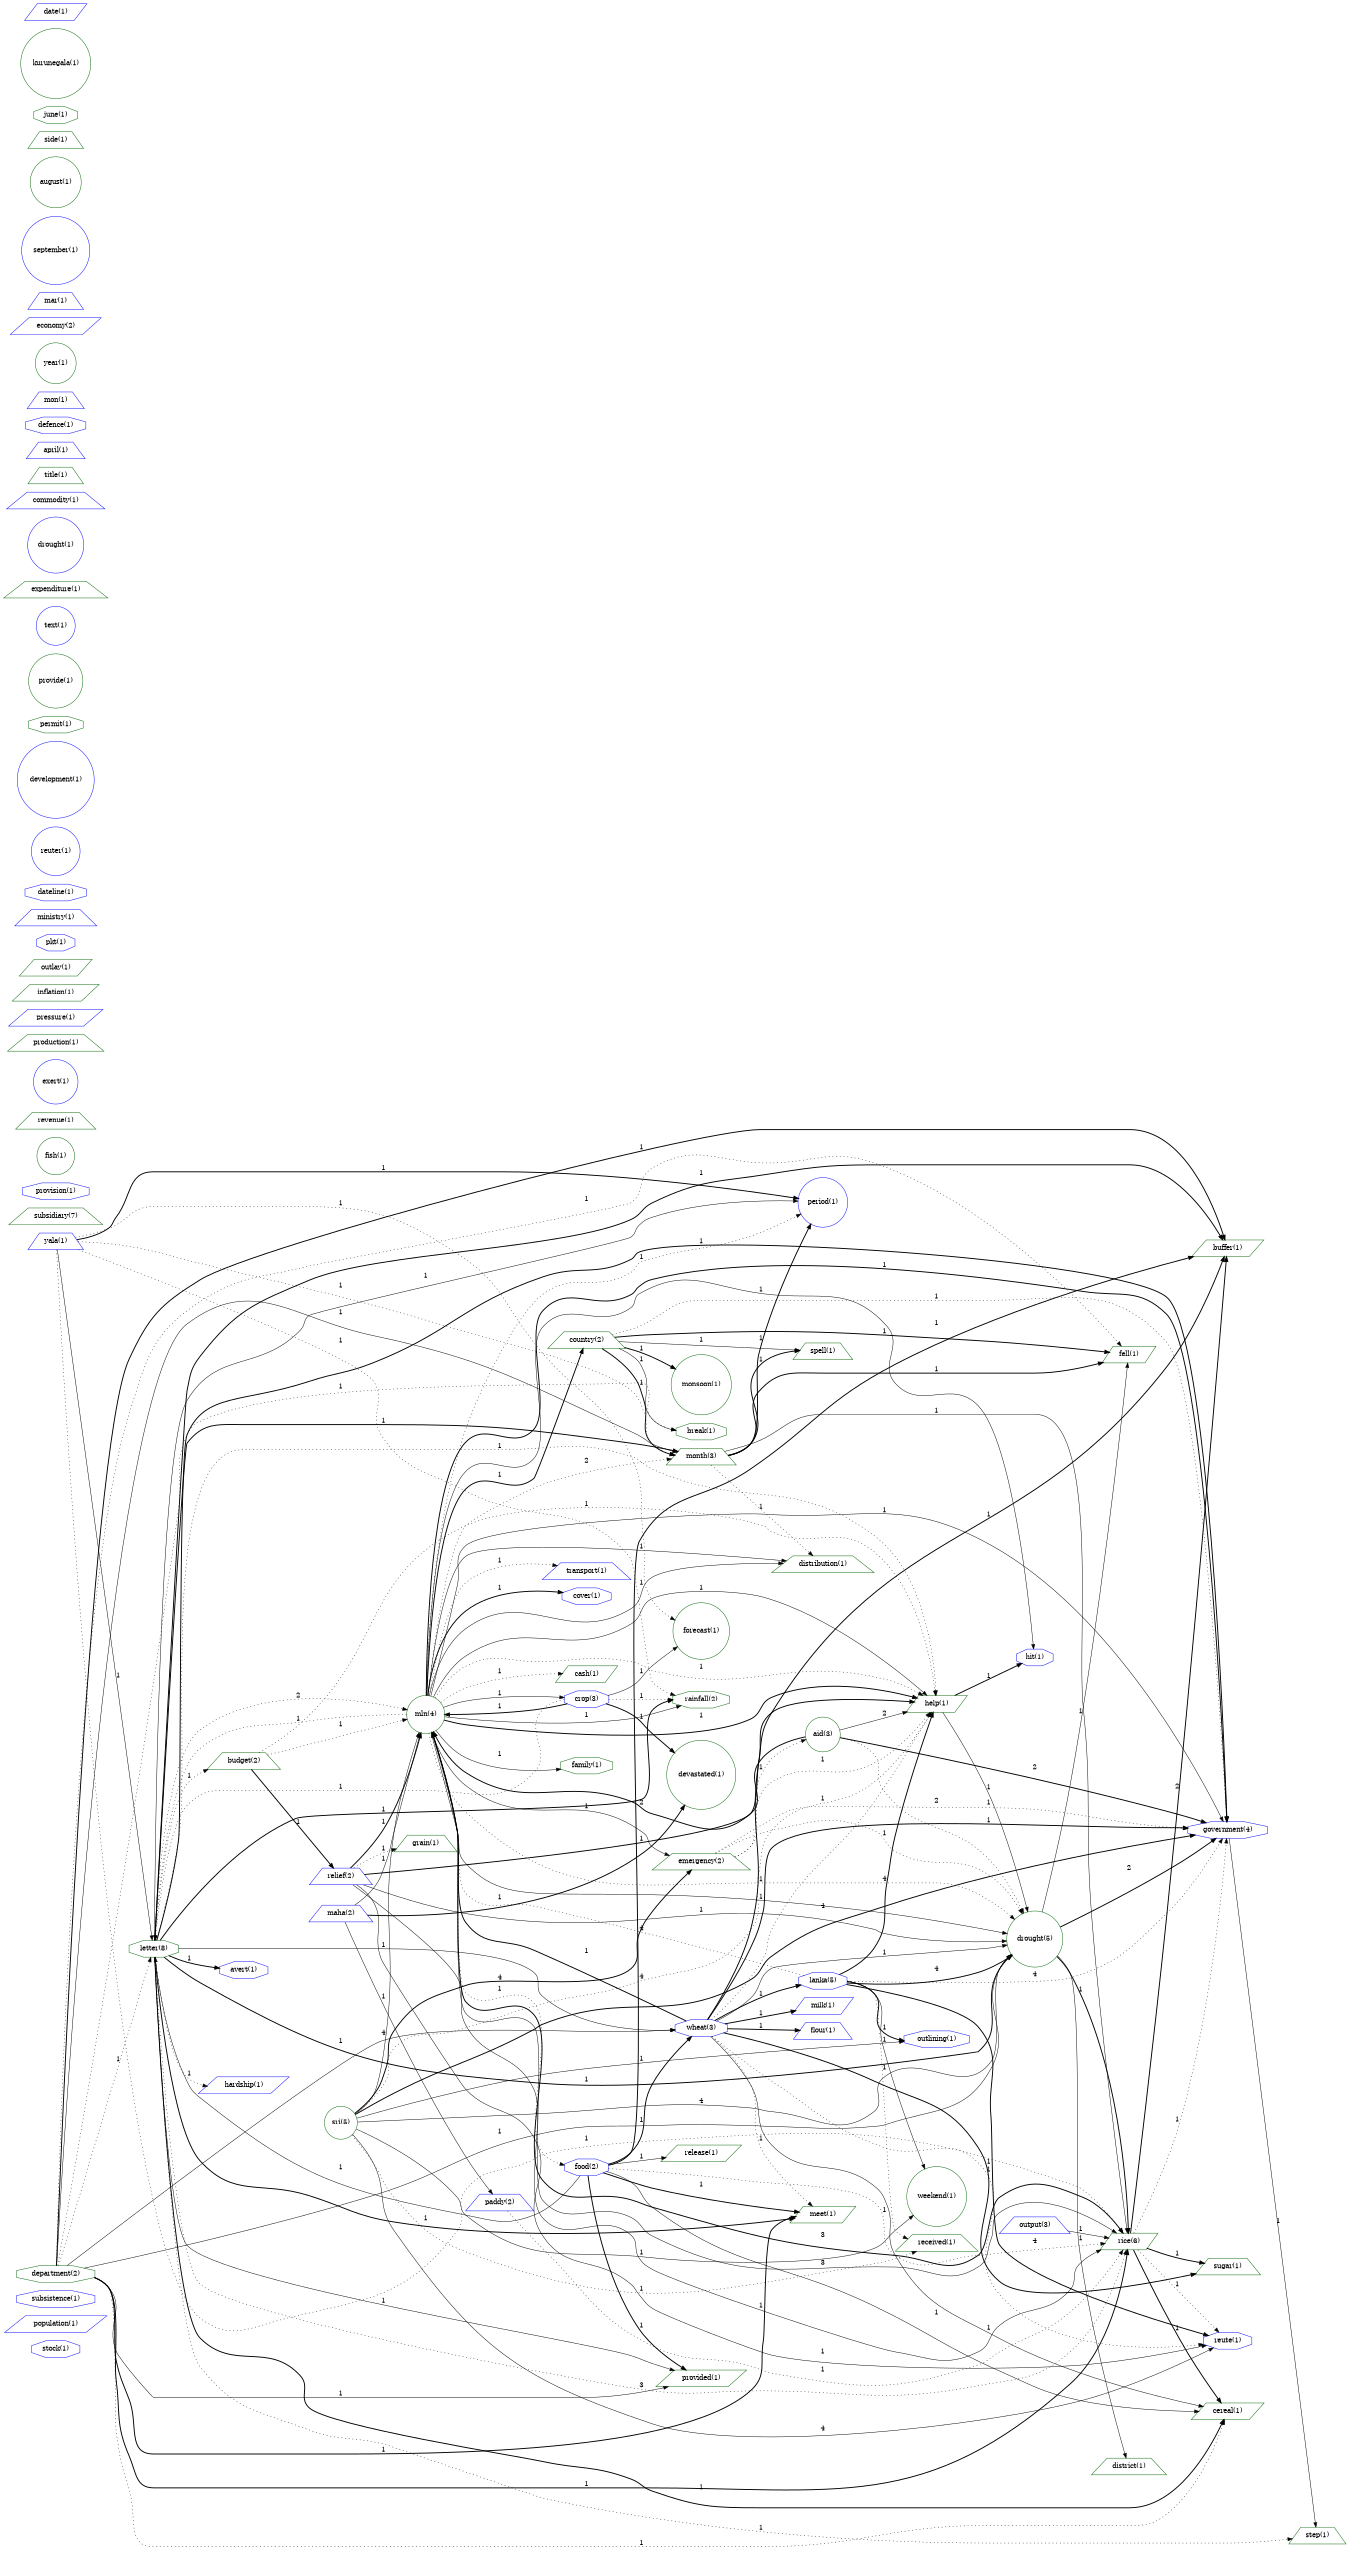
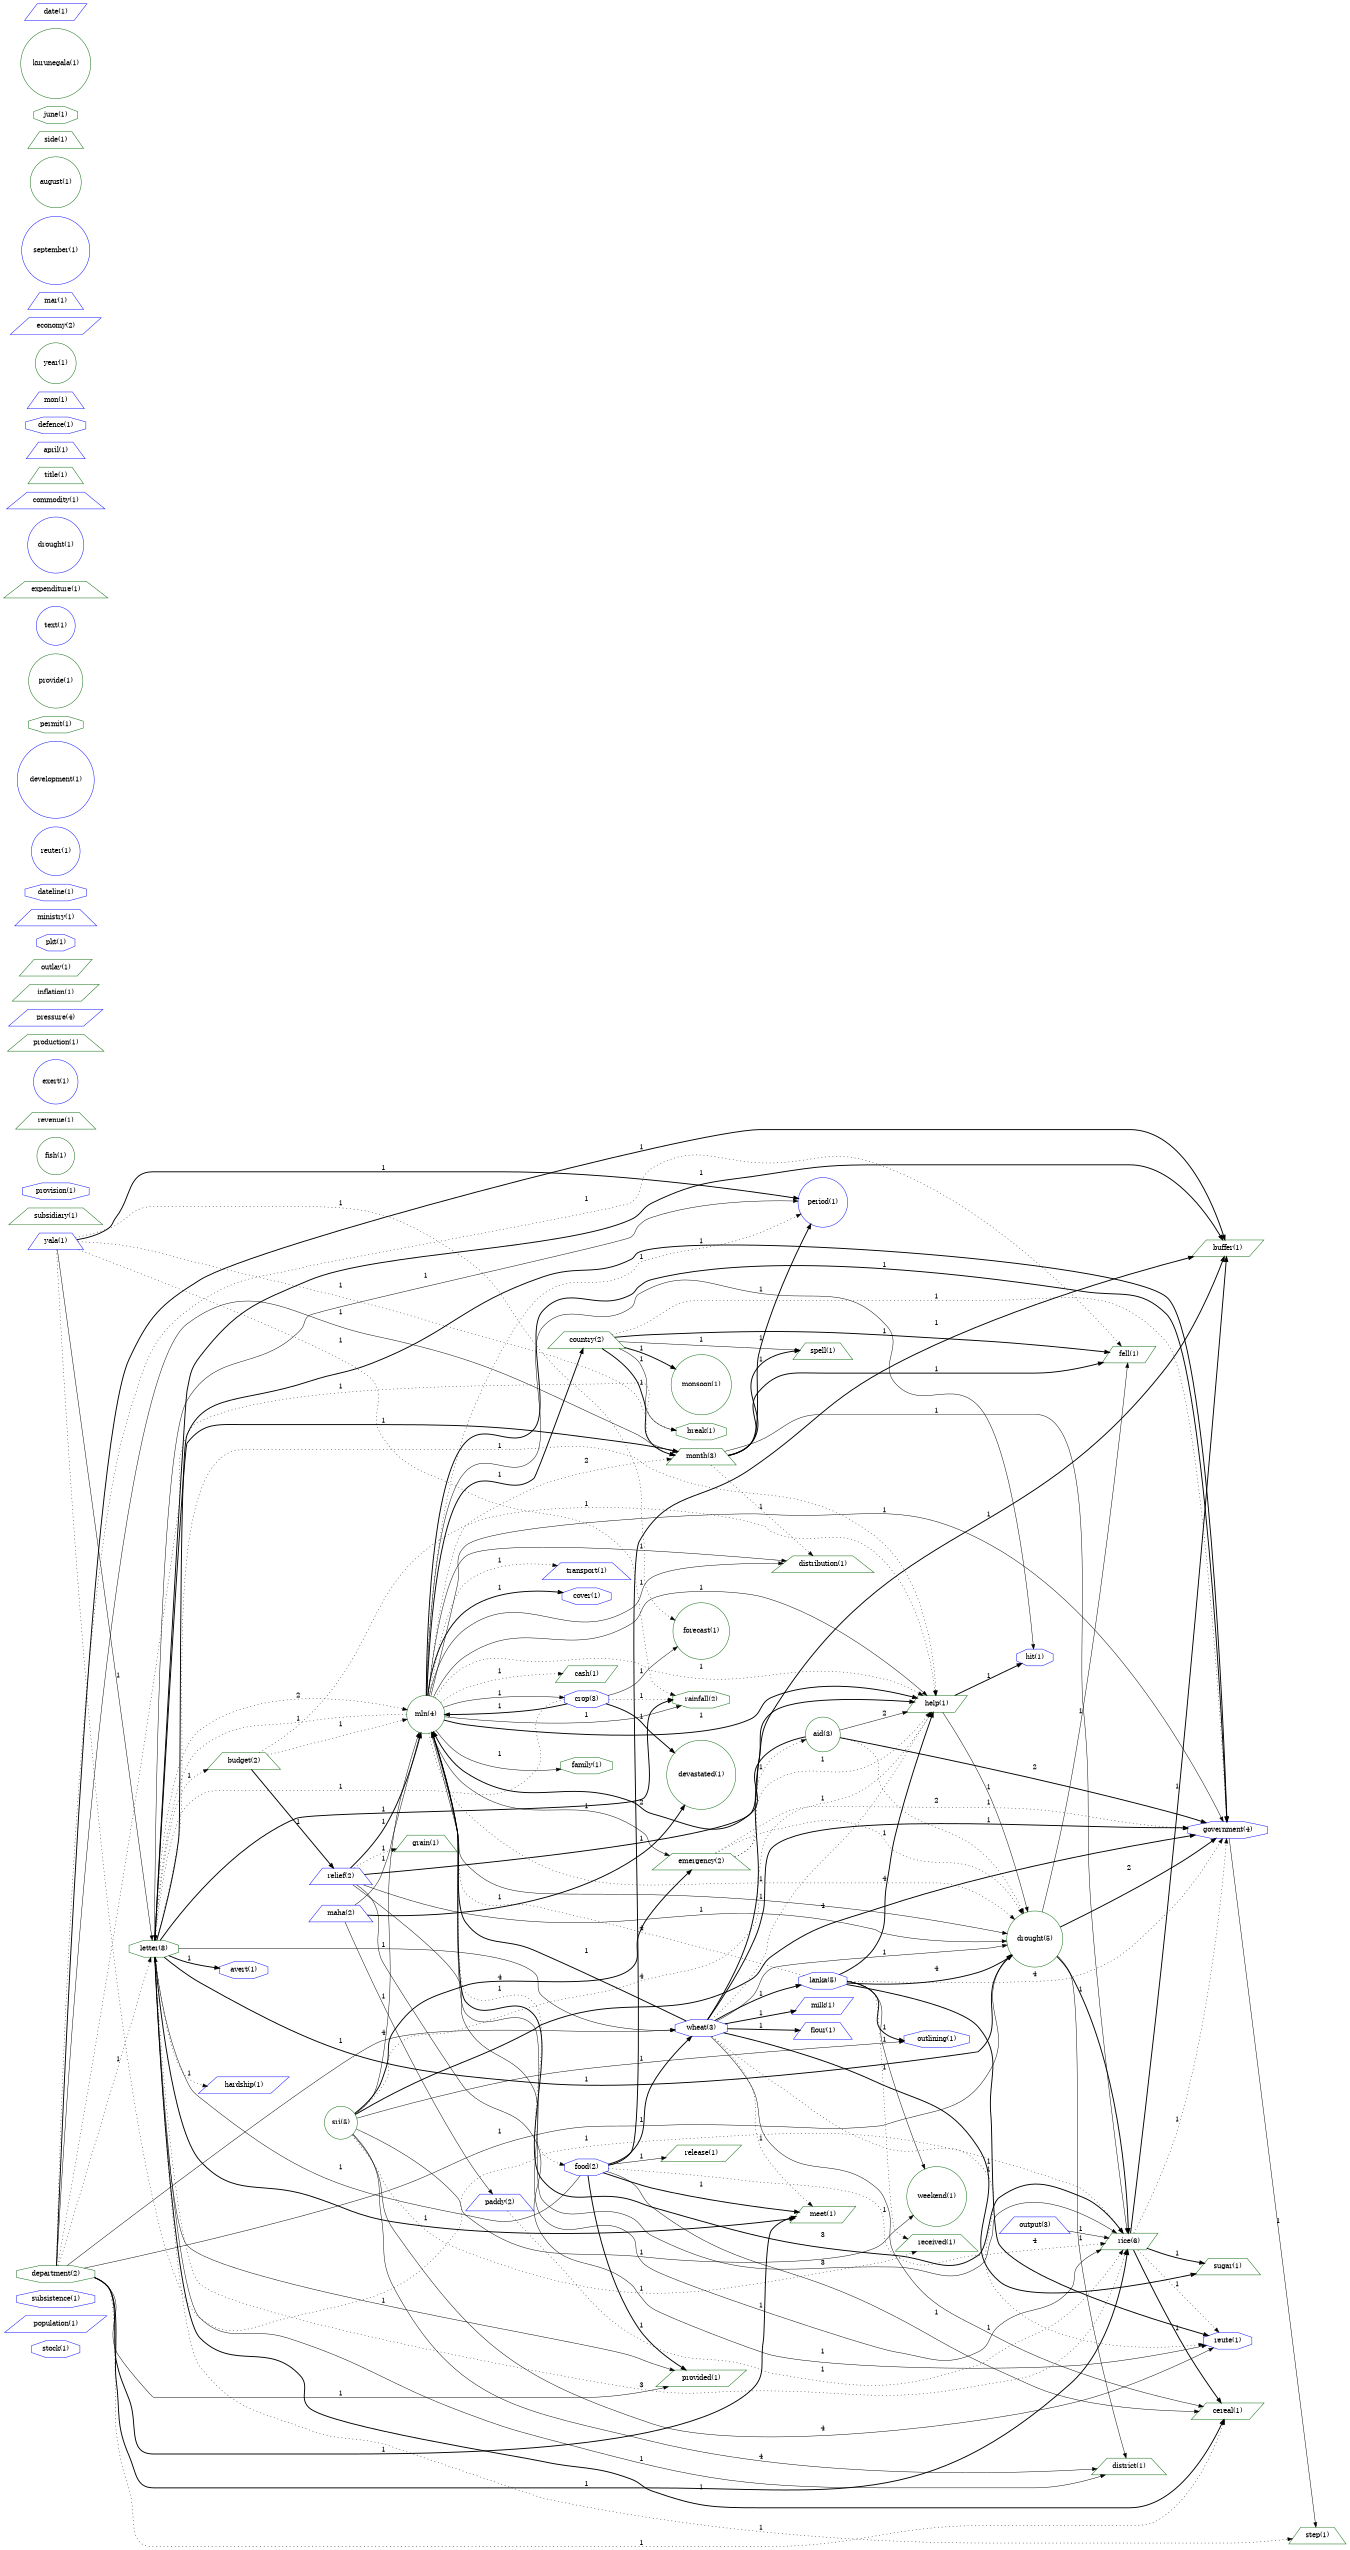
node "pressure(1)": label "pressure(1)" -> "pressure(4)"
node "subsidiary(7)": label "subsidiary(7)" -> "subsidiary(1)"
edge "rice(6)" -> "buffer(1)": label "2" -> "1"
edge "sri(5)" -> "drought(5)": now "sri(5)" -> "district(1)"
edge "letter(8)" -> "district(1)": added, label "1"
